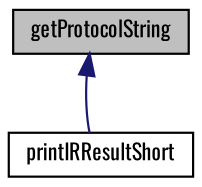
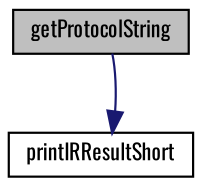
edge "printIRResultShort" -> "getProtocolString": reversed
